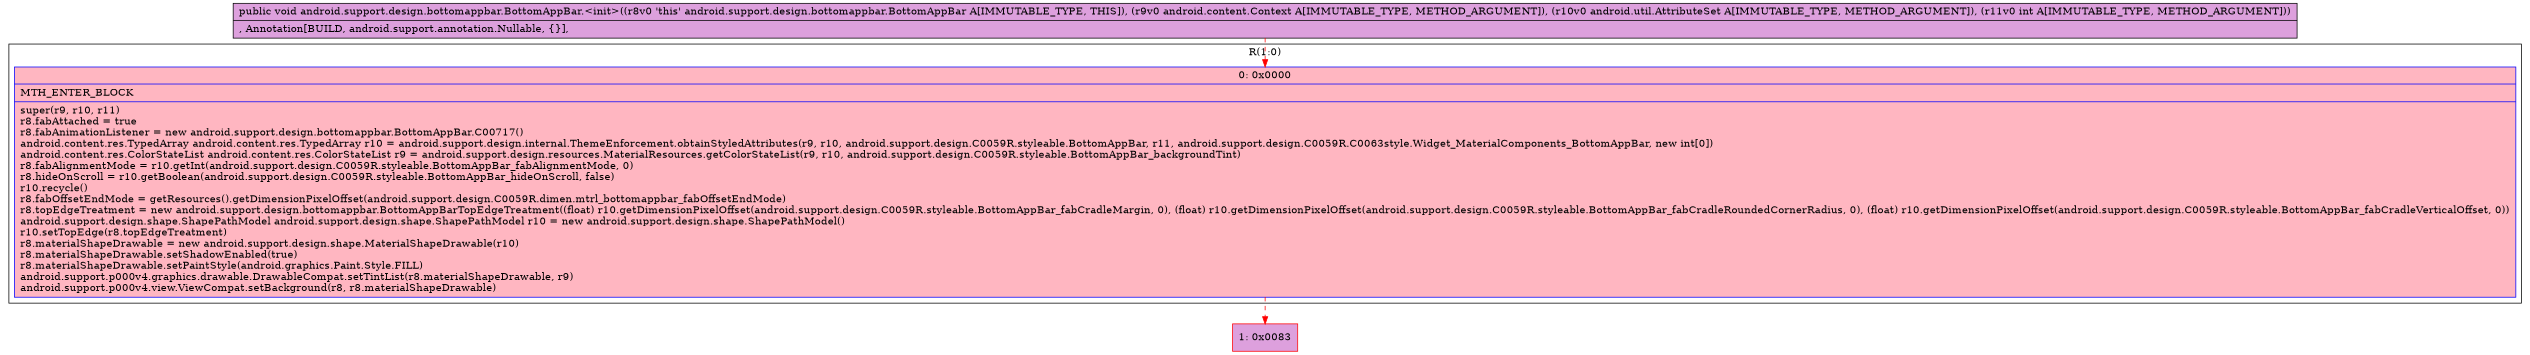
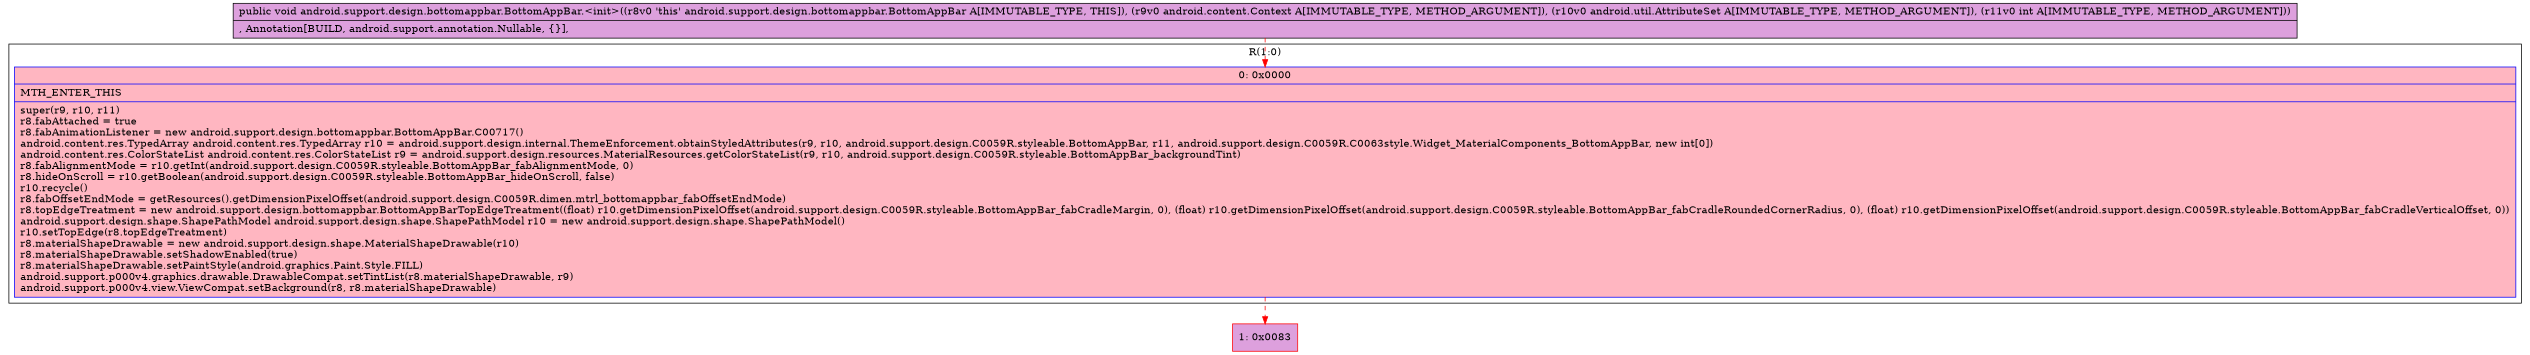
node "0: 0x0000": text "MTH_ENTER_BLOCK" -> "MTH_ENTER_THIS"
